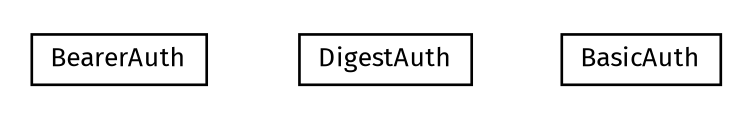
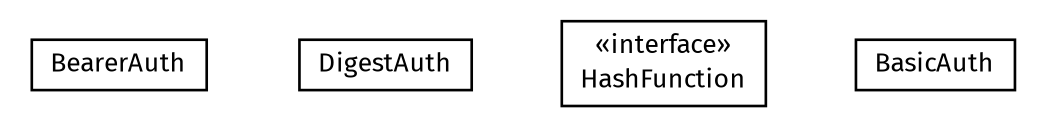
node "HashFunction": added
